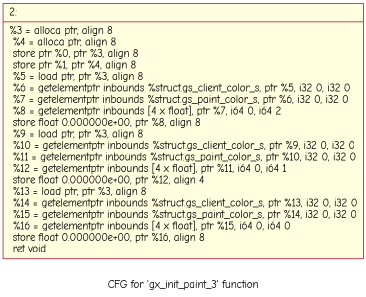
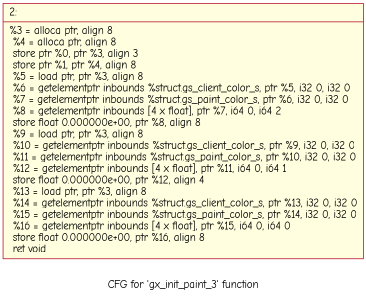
node "2:": text "store ptr %0, ptr %3, align 8" -> "store ptr %0, ptr %3, align 3"
